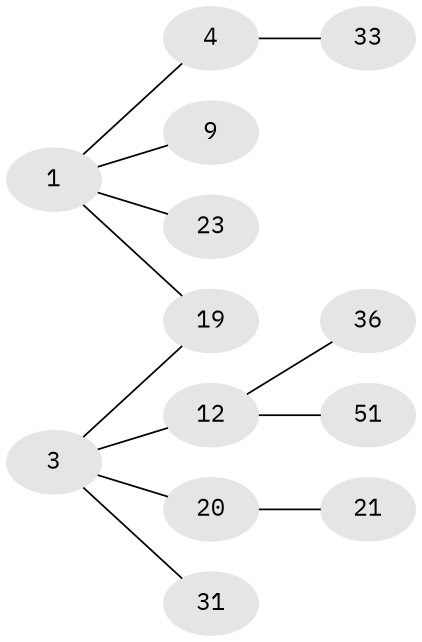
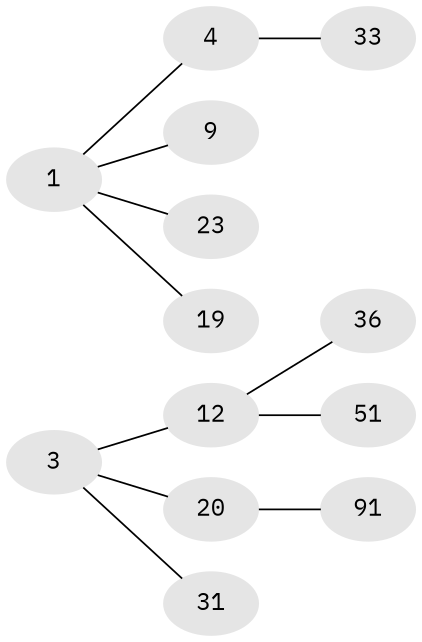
edge "19" -- "3": removed
node "21": label "21" -> "91"
